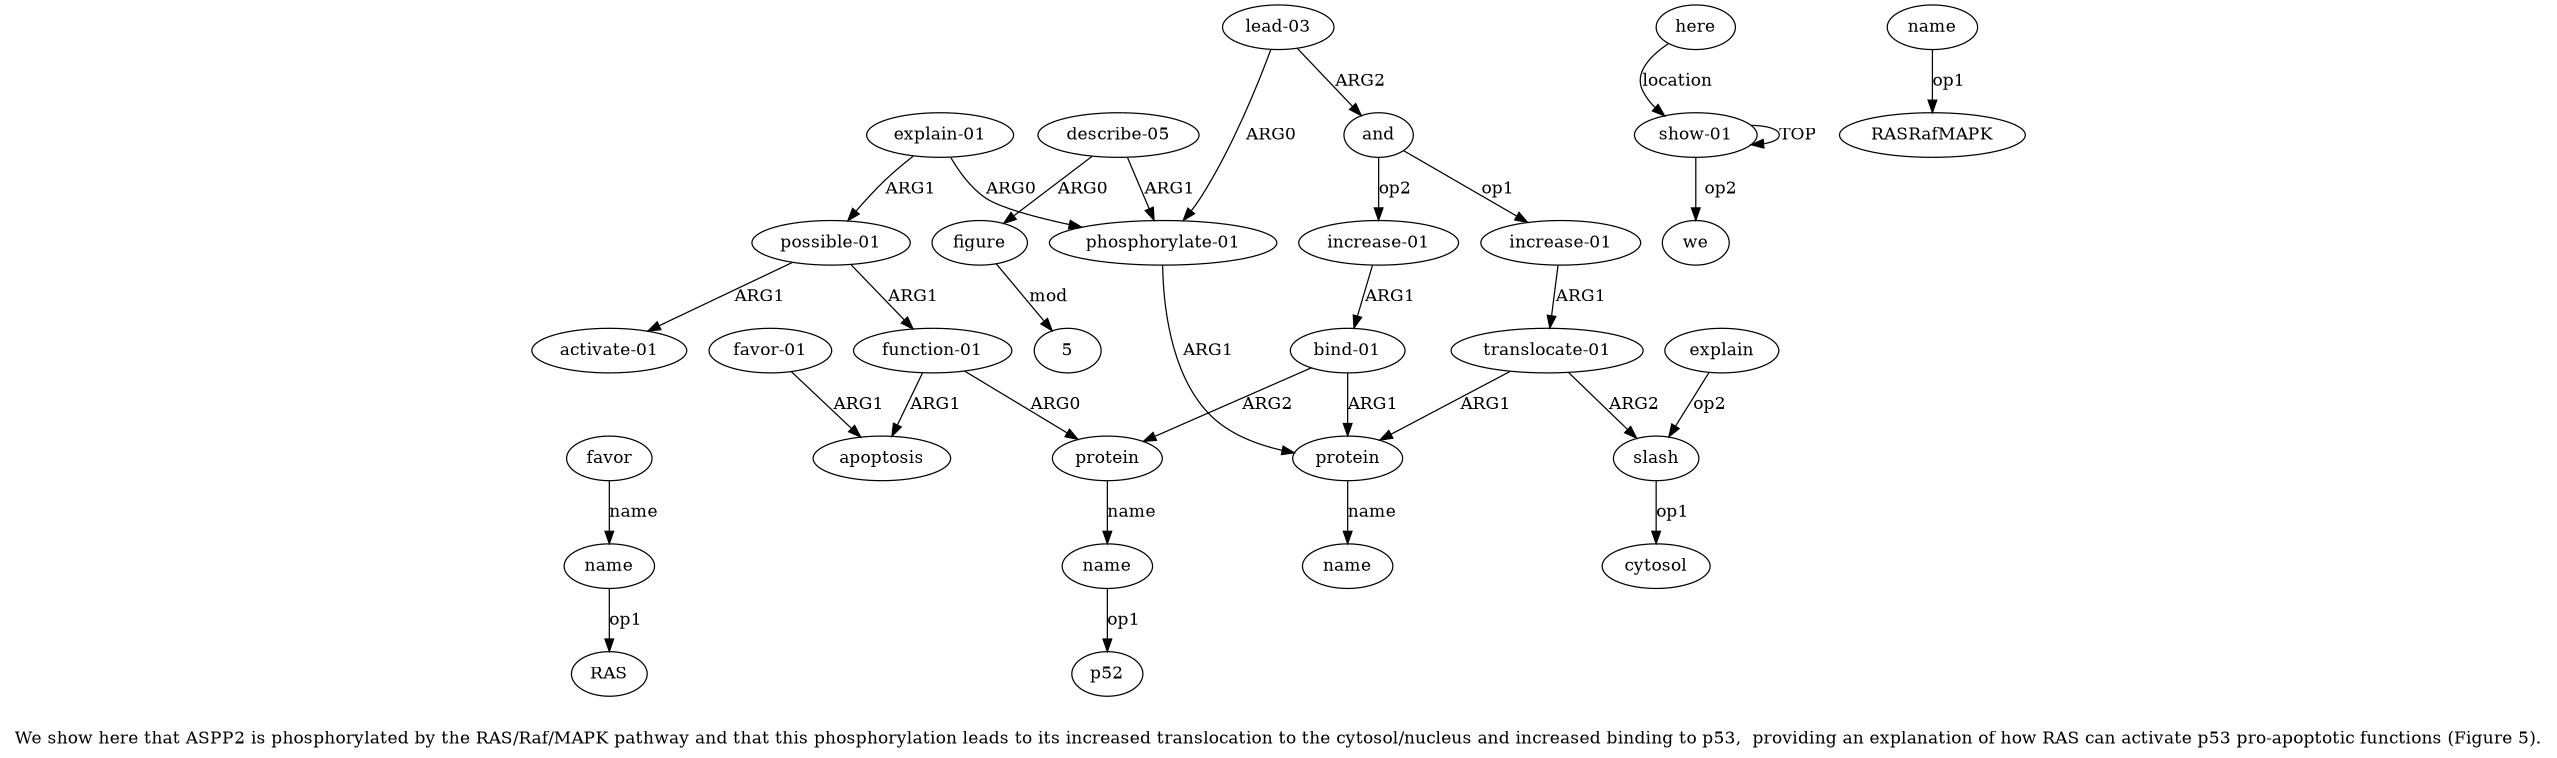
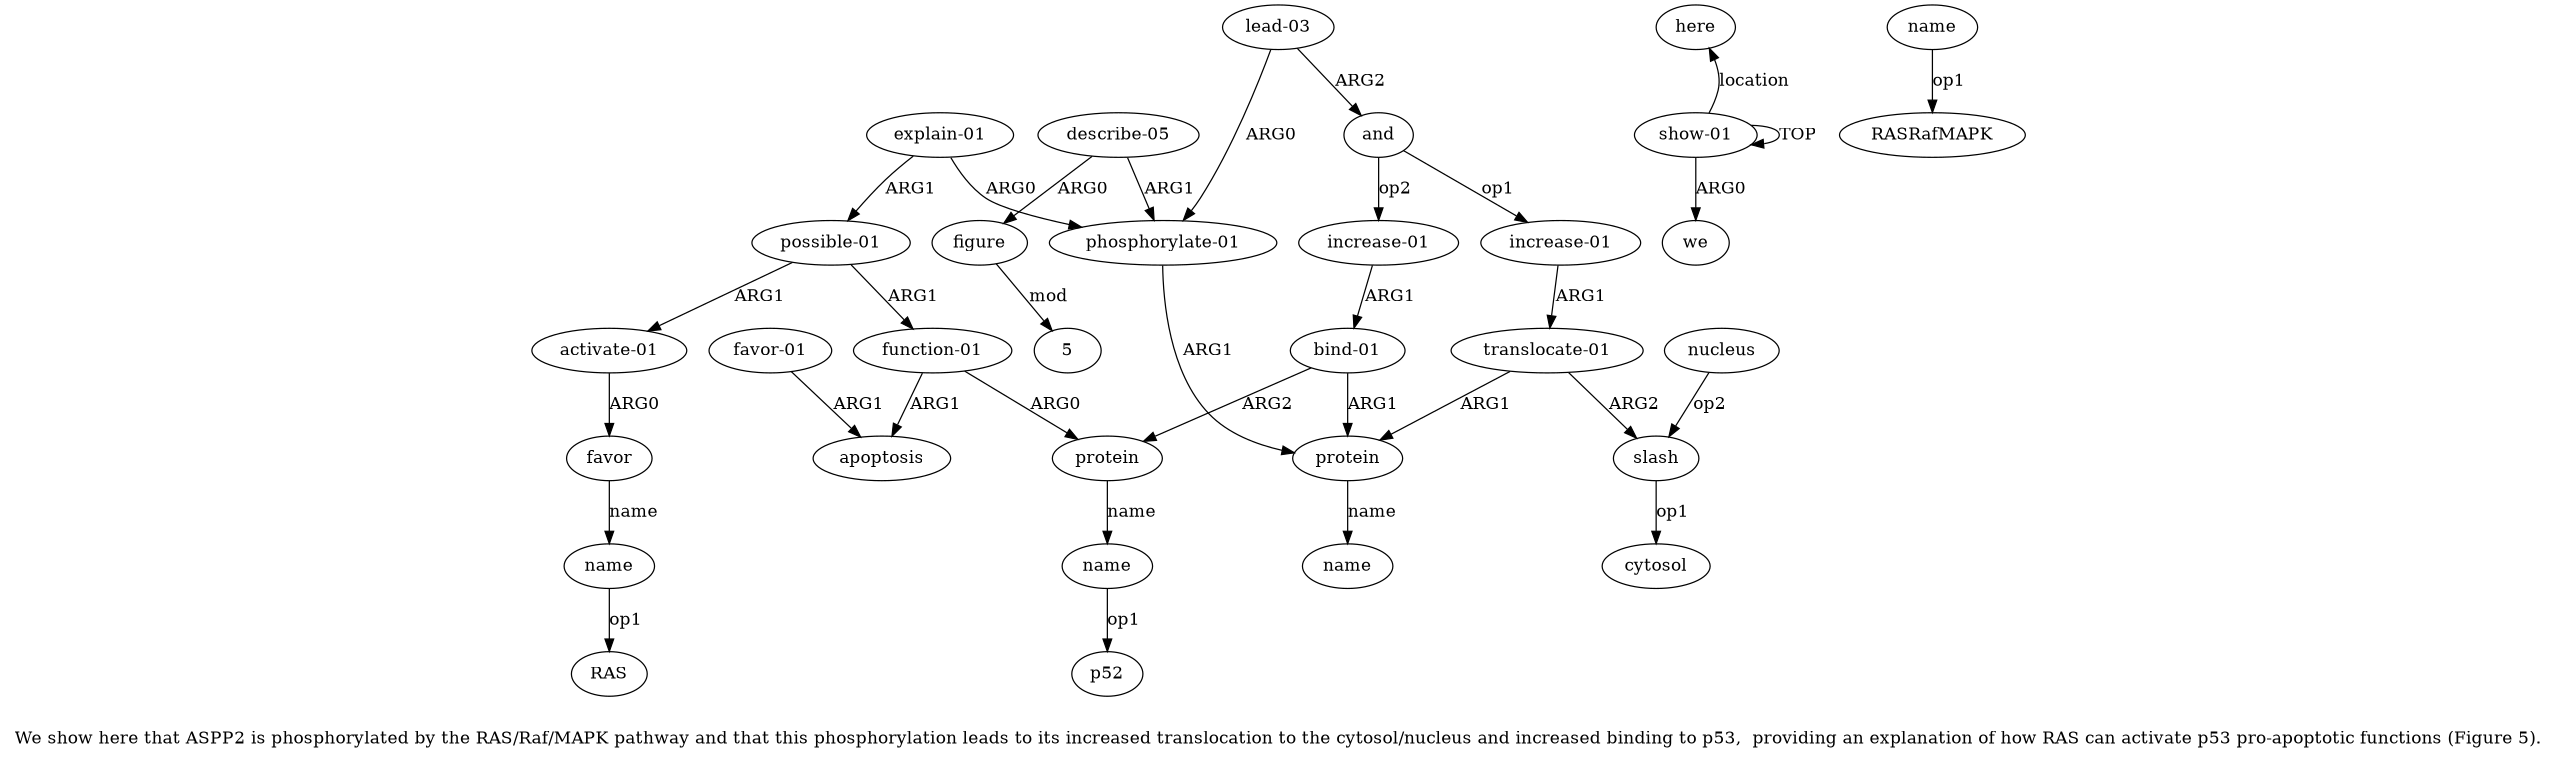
edge "here" -> "show-01": reversed
edge "show-01" -> "we": label "op2" -> "ARG0"
node "explain": label "explain" -> "nucleus"
edge "activate-01" -> "favor": added, label "ARG0"
